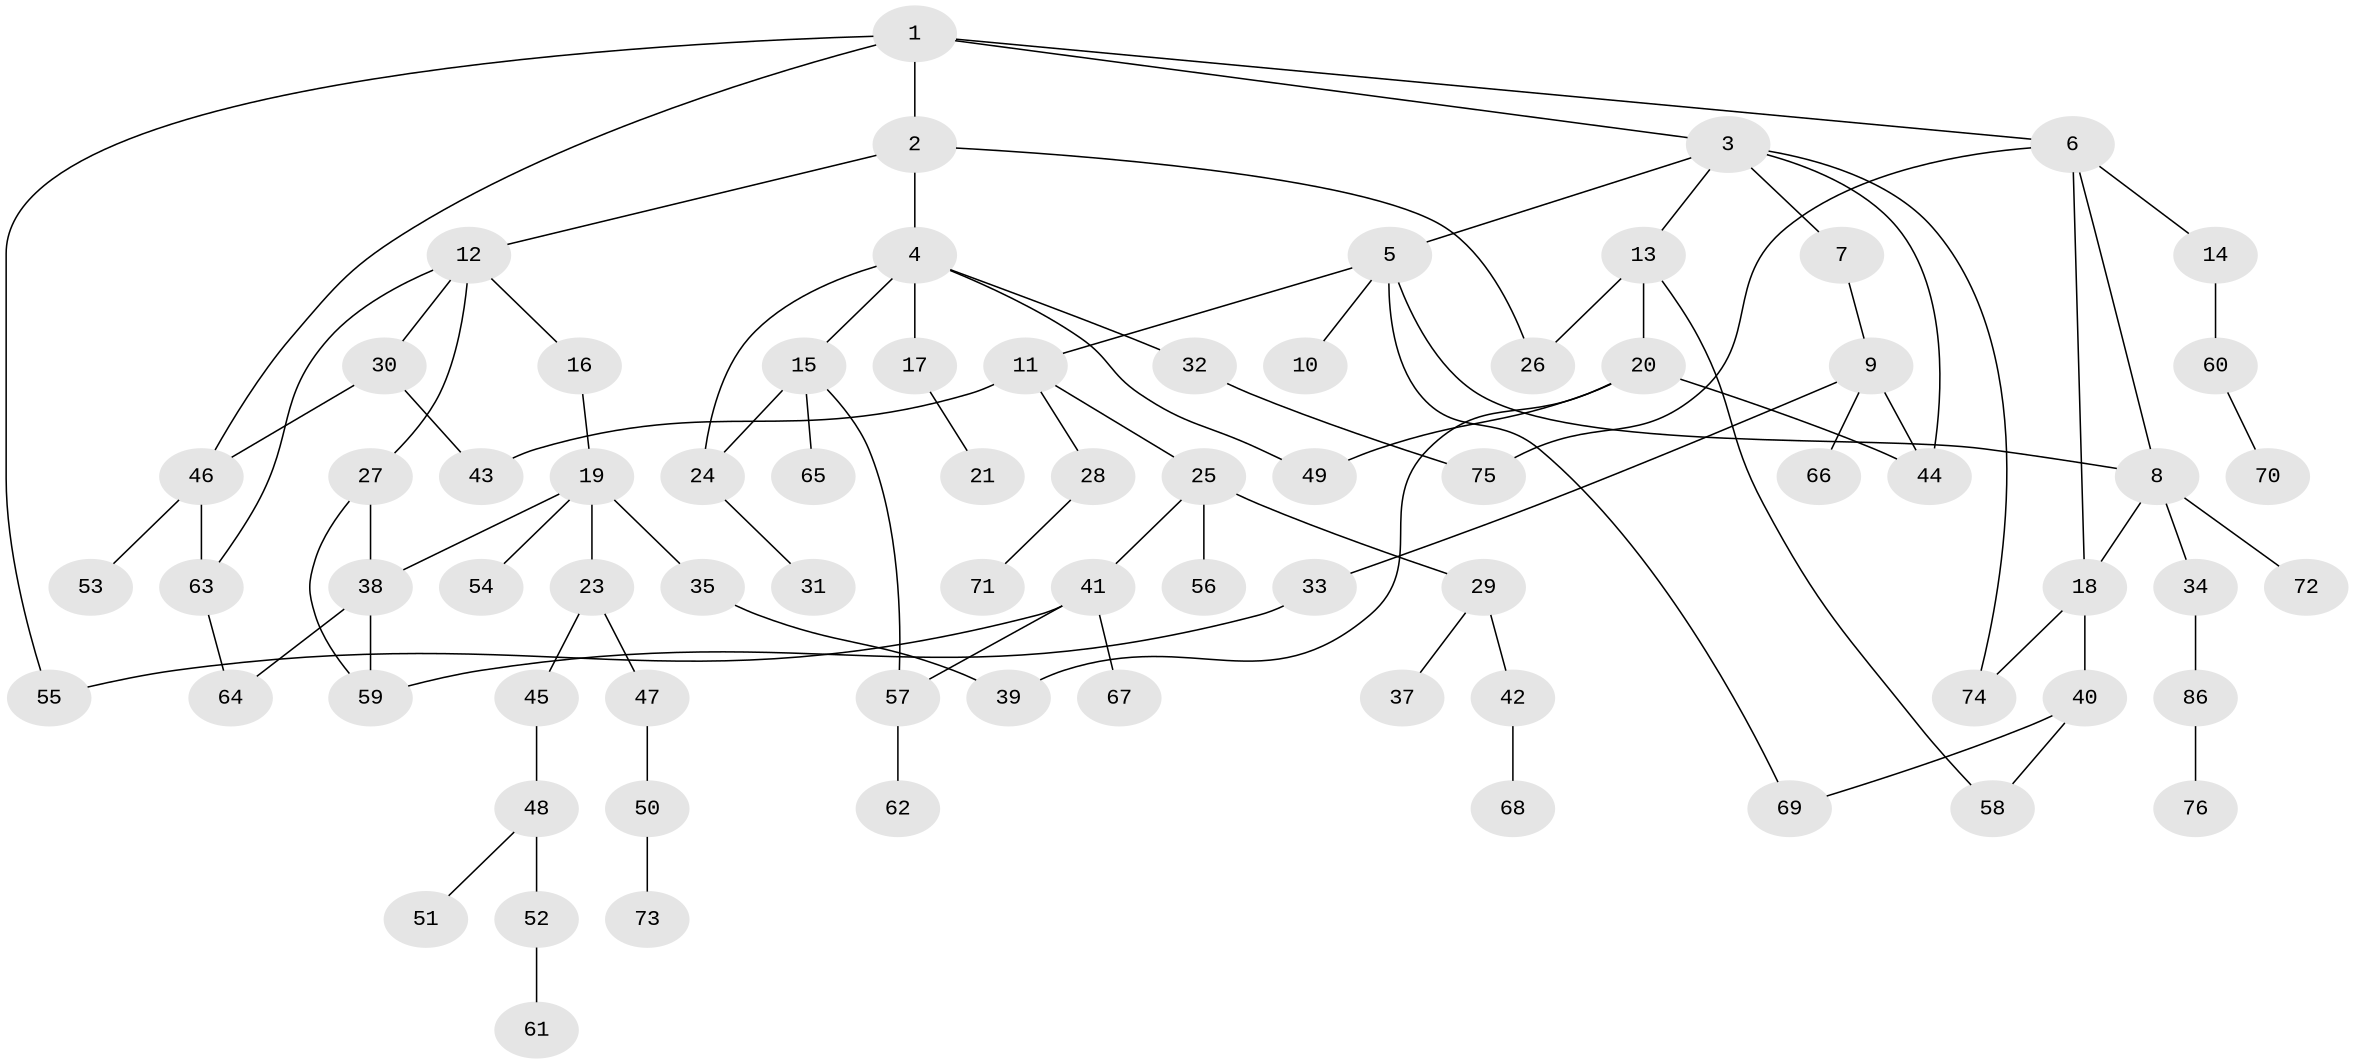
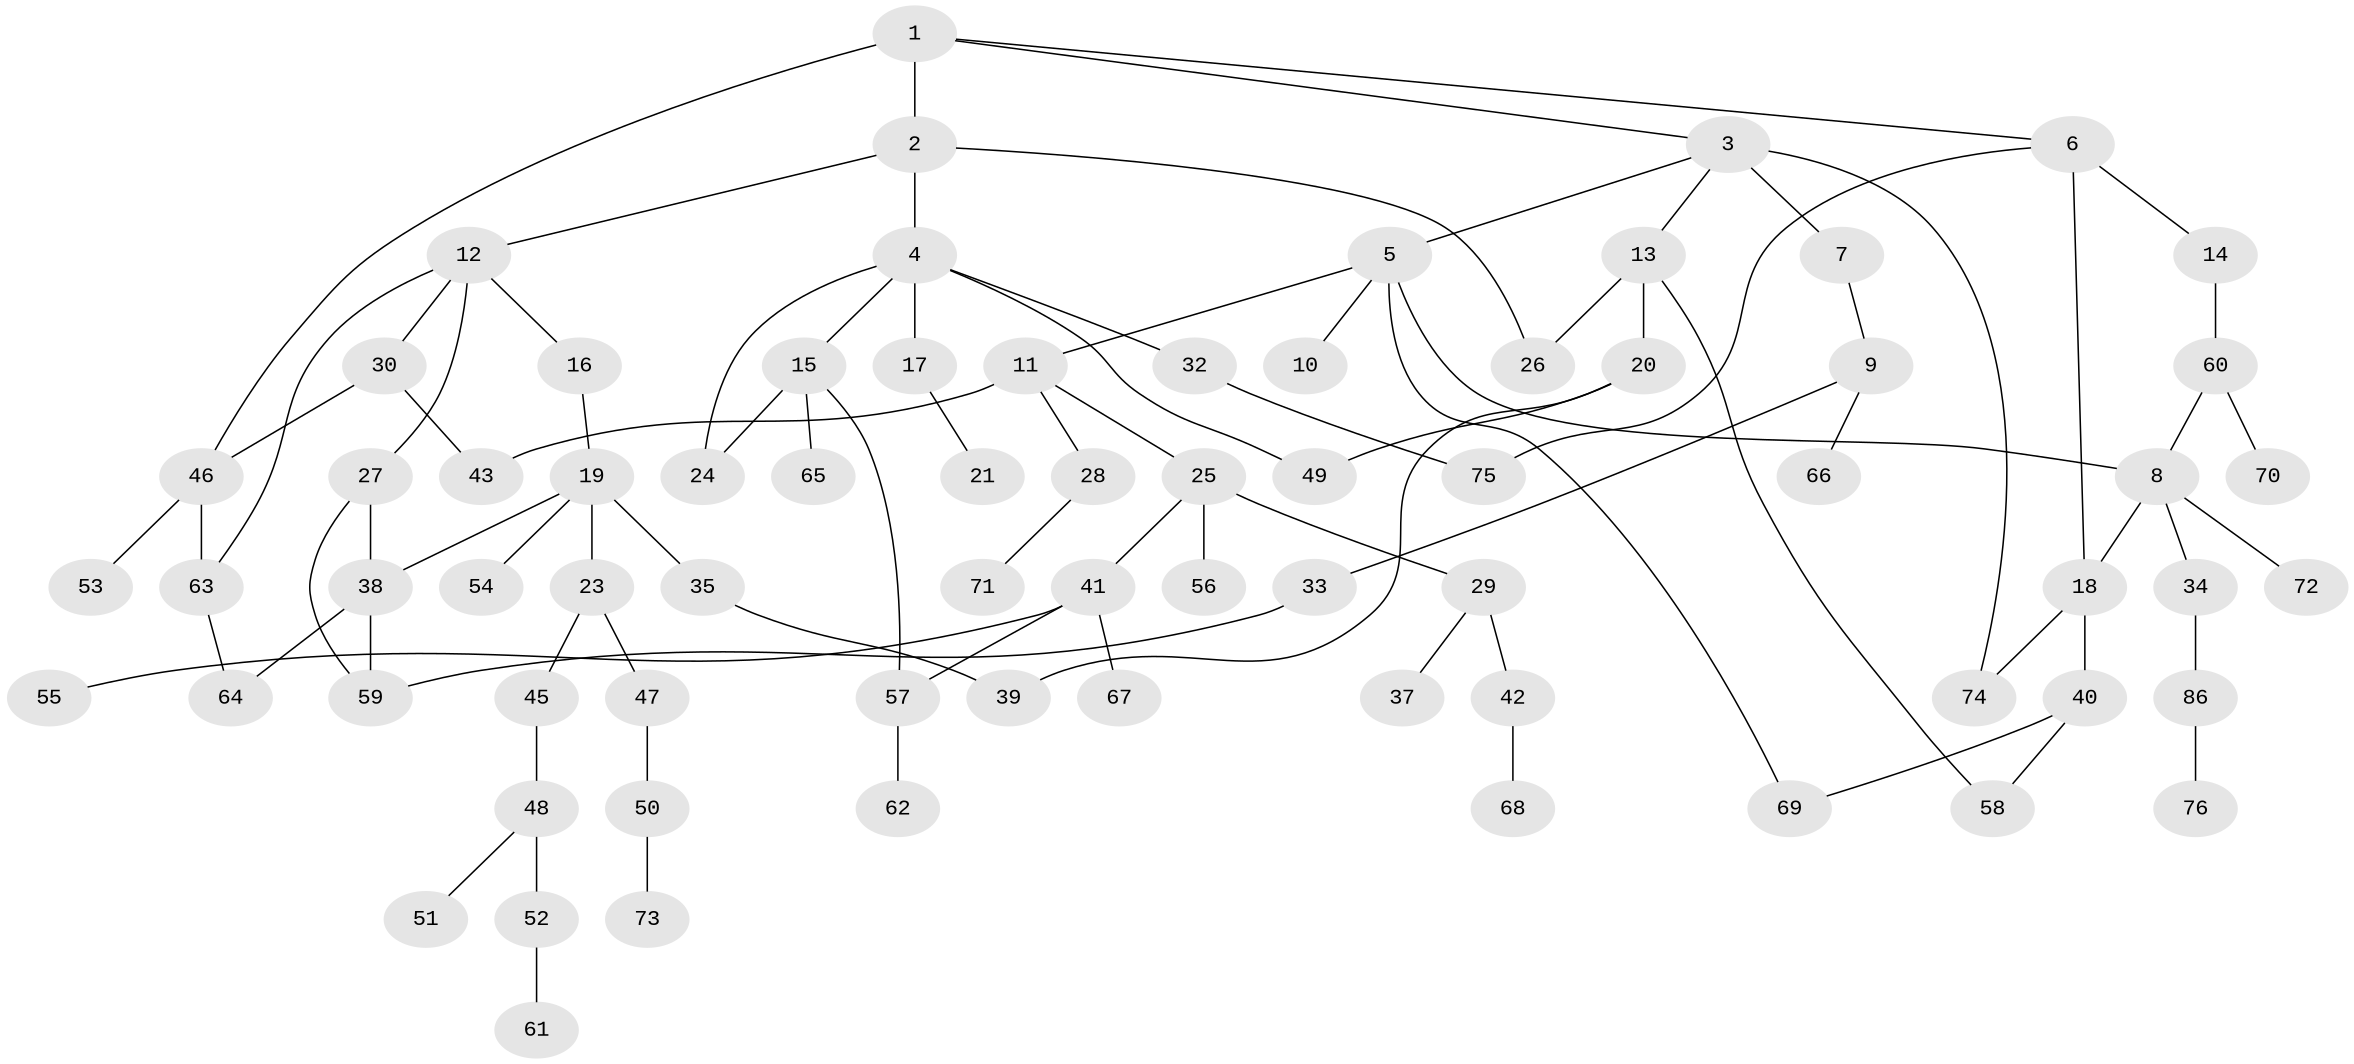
edge "1" -- "55": removed
edge "6" -- "8": now "60" -- "8"
node "44": removed
node "31": removed
